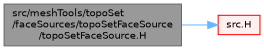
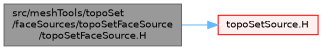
node "src.H": label "src.H" -> "topoSetSource.H"
